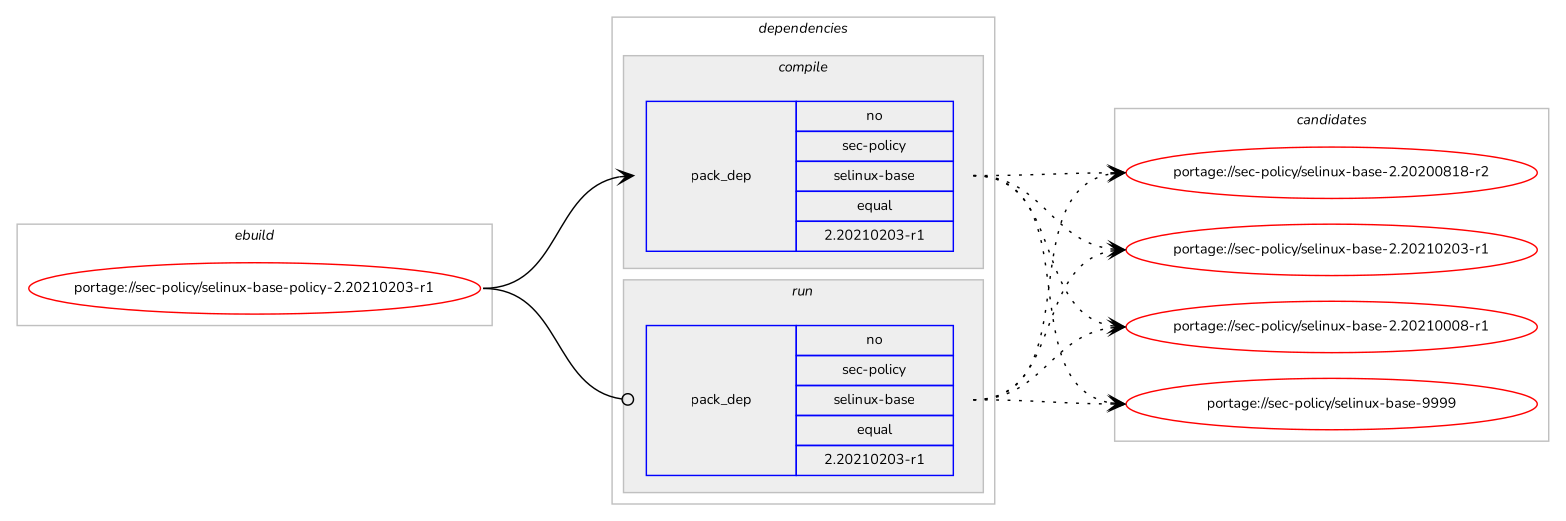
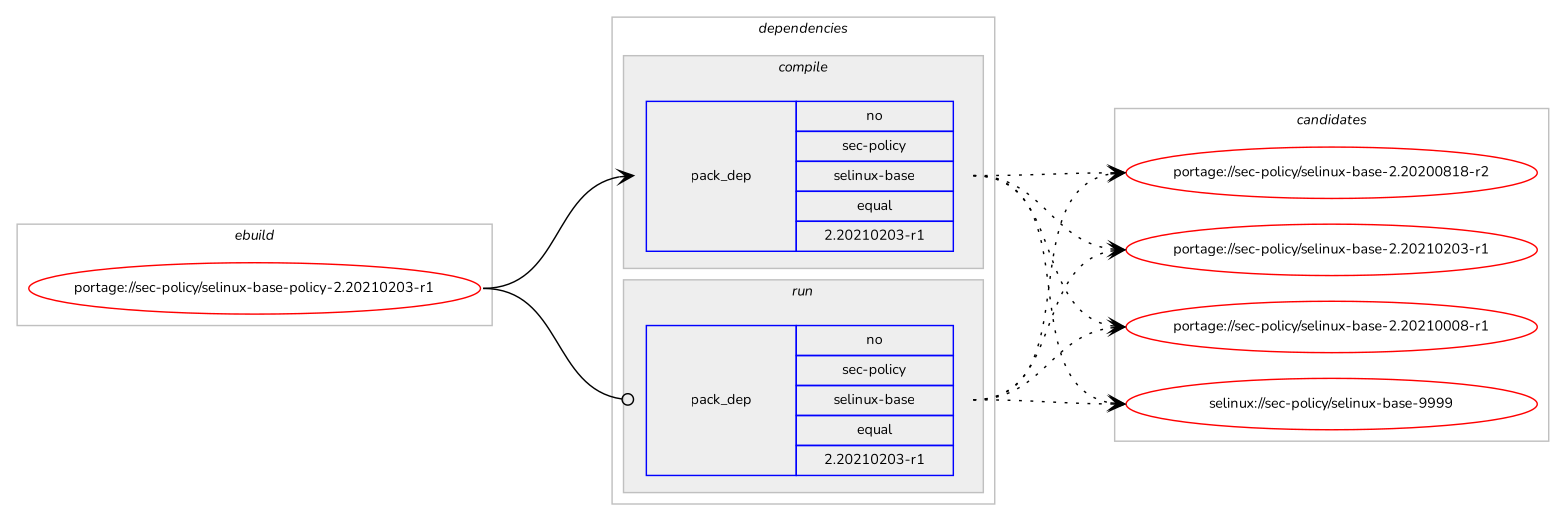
node "portage://sec-policy/selinux-base-9999": label "portage://sec-policy/selinux-base-9999" -> "selinux://sec-policy/selinux-base-9999"
